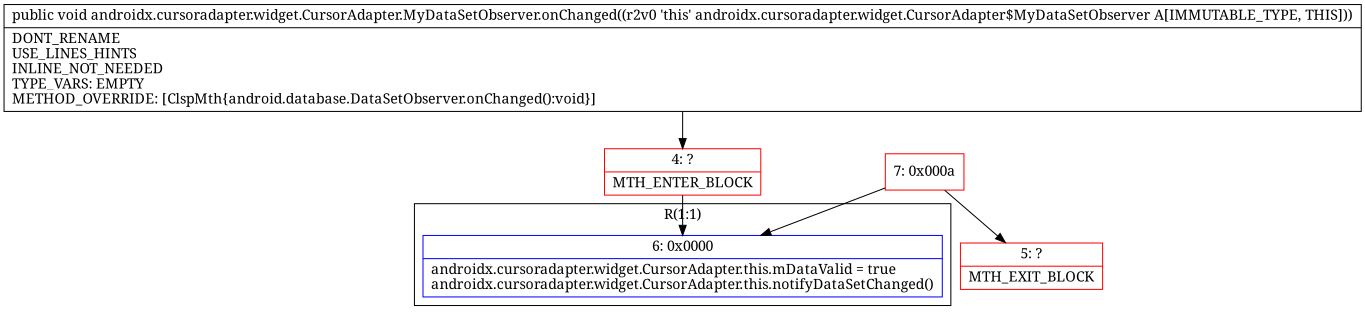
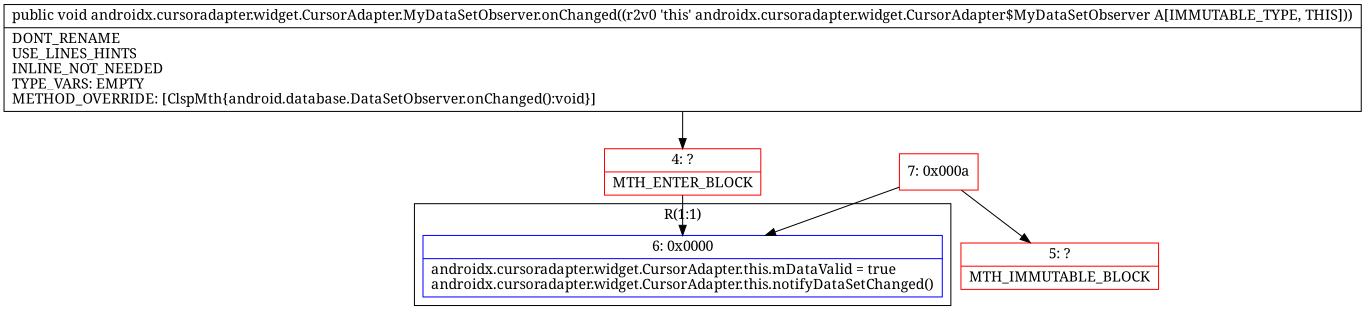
node "5: ?": text "MTH_EXIT_BLOCK" -> "MTH_IMMUTABLE_BLOCK"
